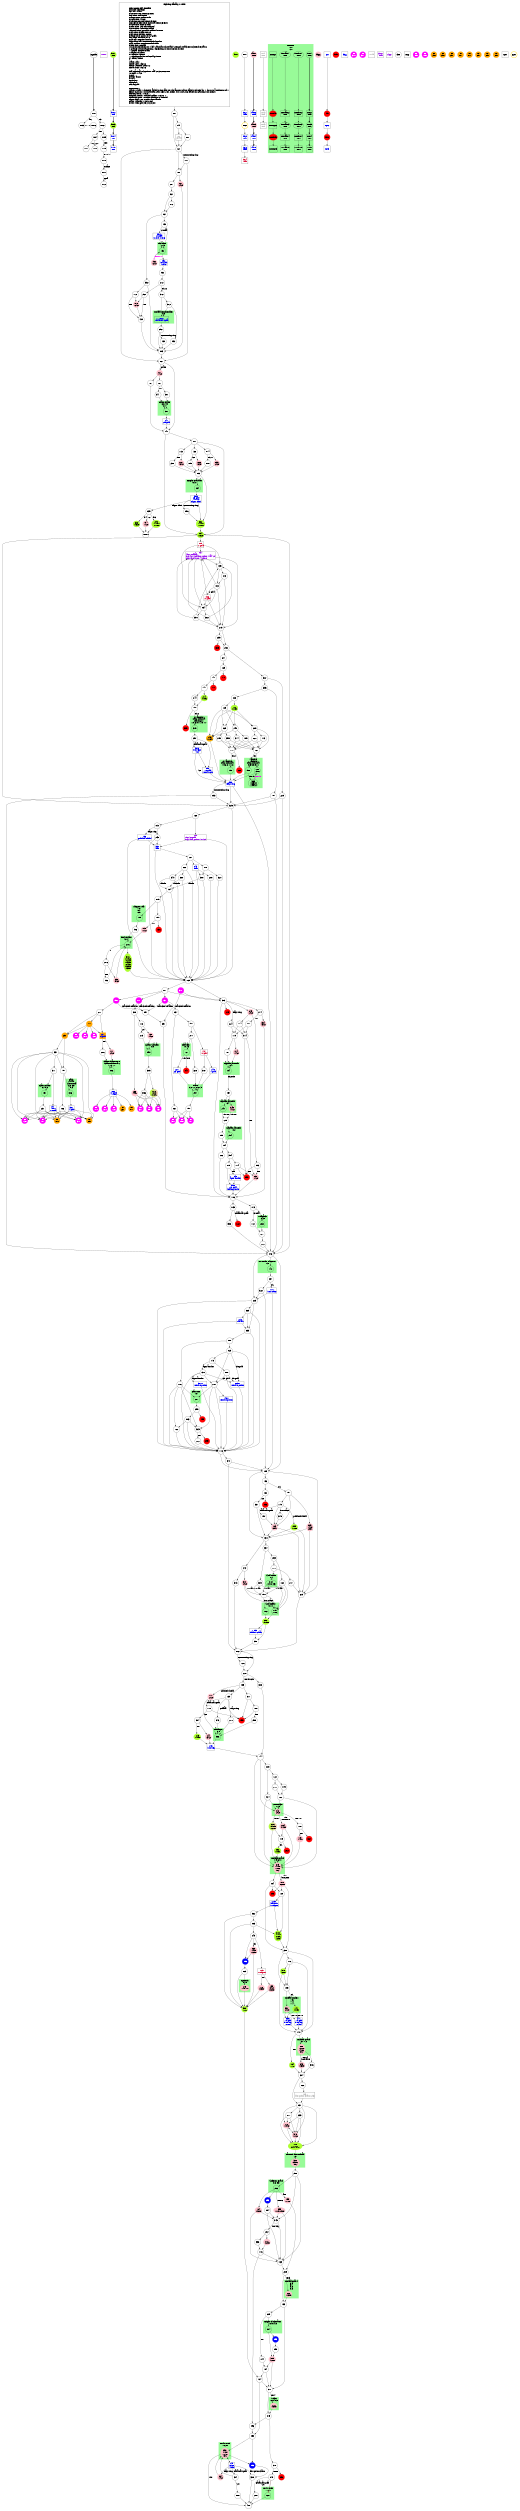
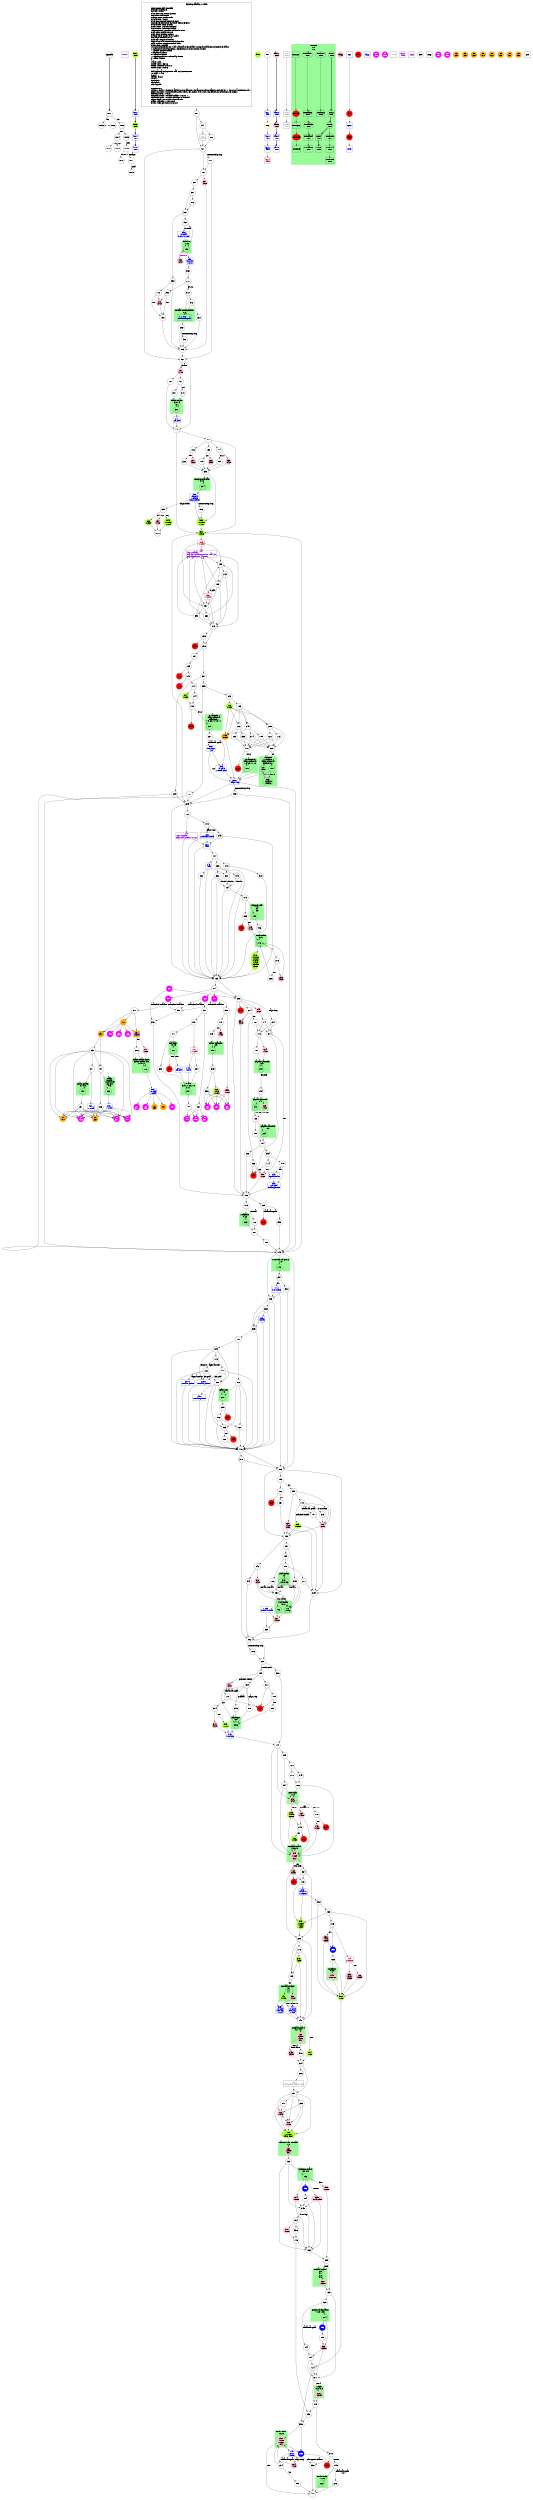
node "pptt": removed
edge "monboo2 text" -> "monboo3 text": now "mon3 text" -> "monboo3 text"
edge "z010" -> "z011": now "z009" -> "z011"
node "267 +1LK": fillcolor greenyellow -> pink
edge "267 +1LK" -> "033 shadow cloak": reversed
edge "029" -> "044": label "LK" -> "Qadarnai spear"
